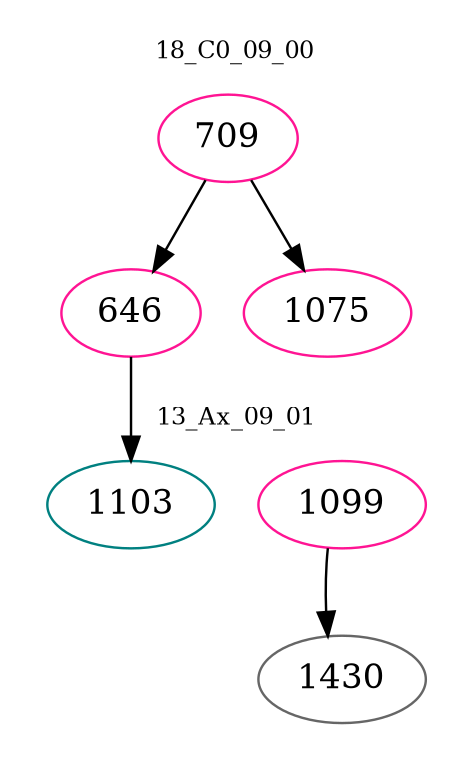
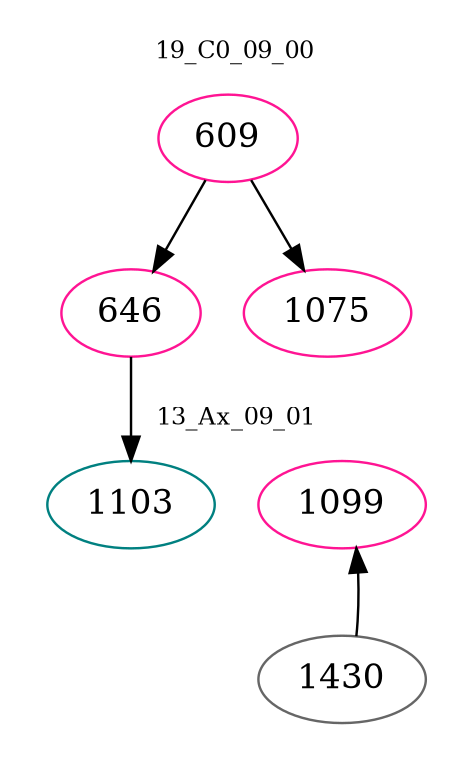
cluster "18_C0_09_00": label "18_C0_09_00" -> "19_C0_09_00"
node "709": label "709" -> "609"
edge "1099" -> "1430": reversed
